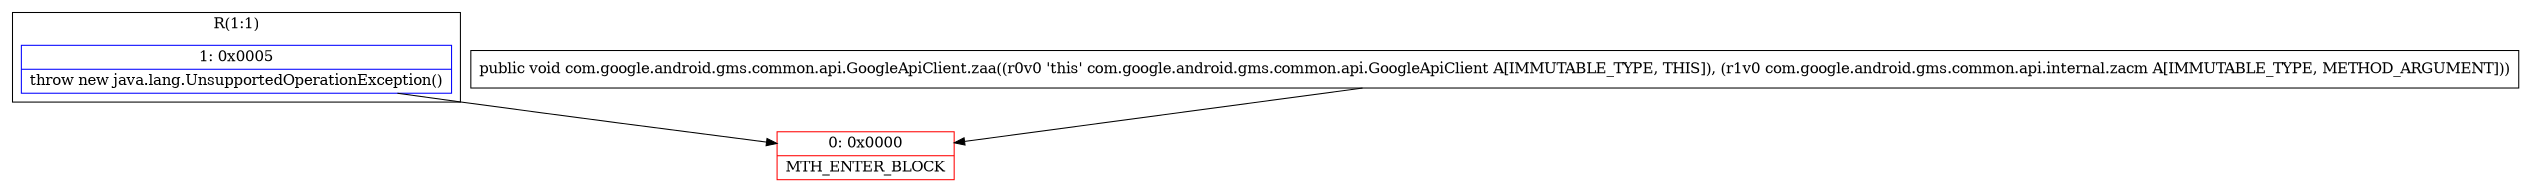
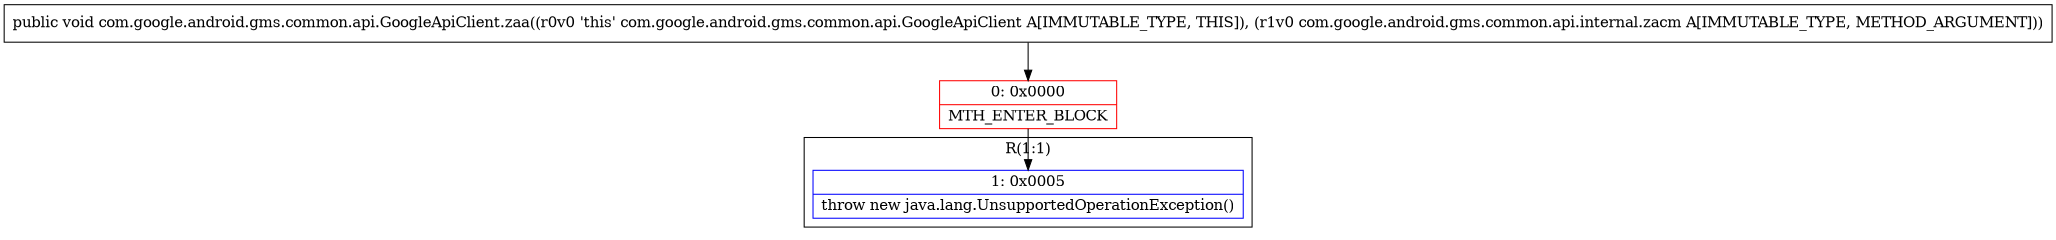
edge "1: 0x0005" -> "0: 0x0000": reversed
